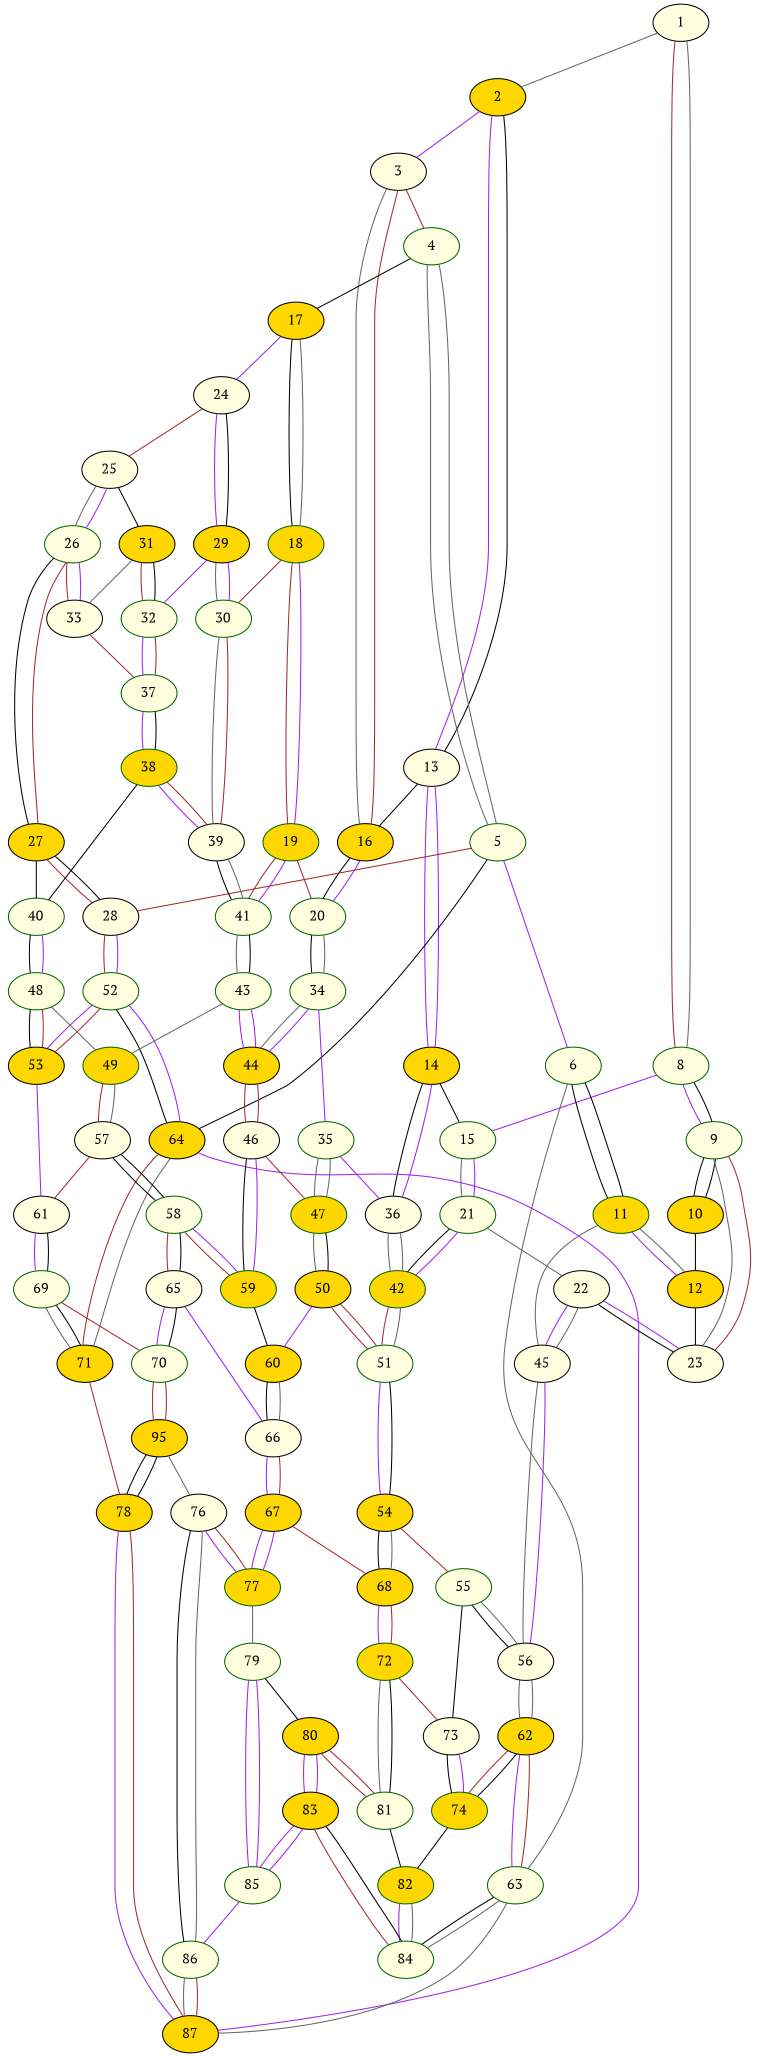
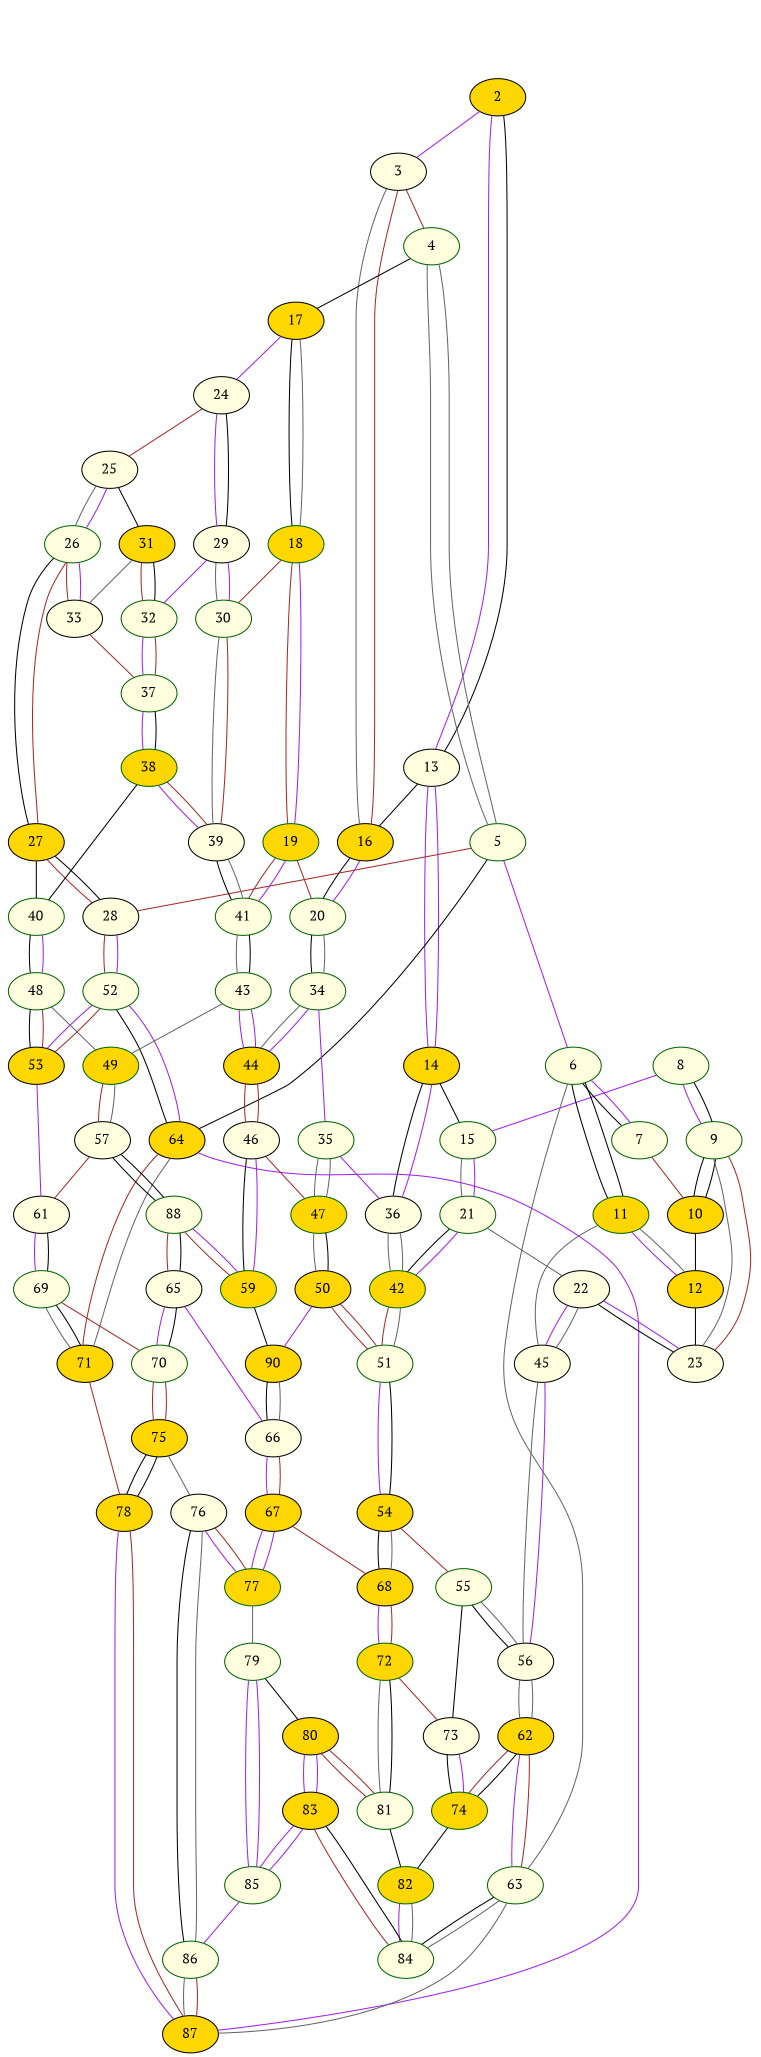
node "1": removed
node "29": fillcolor gold -> lightyellow
node "7": added
node "58": label "58" -> "88"
node "60": label "60" -> "90"
node "95": label "95" -> "75"
